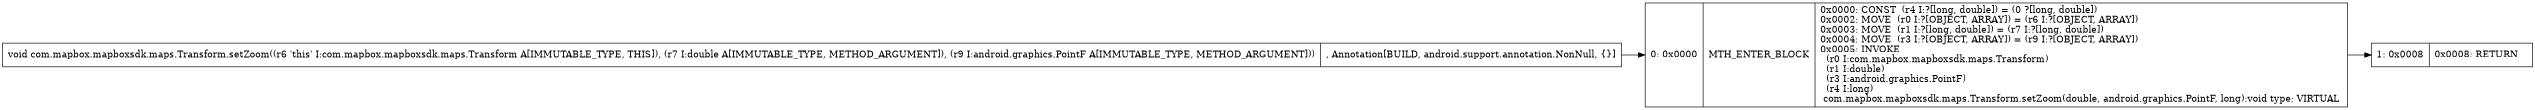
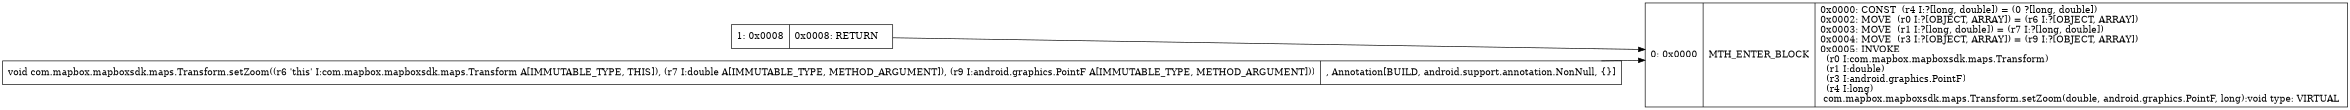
edge "0: 0x0000" -> "1: 0x0008": reversed
